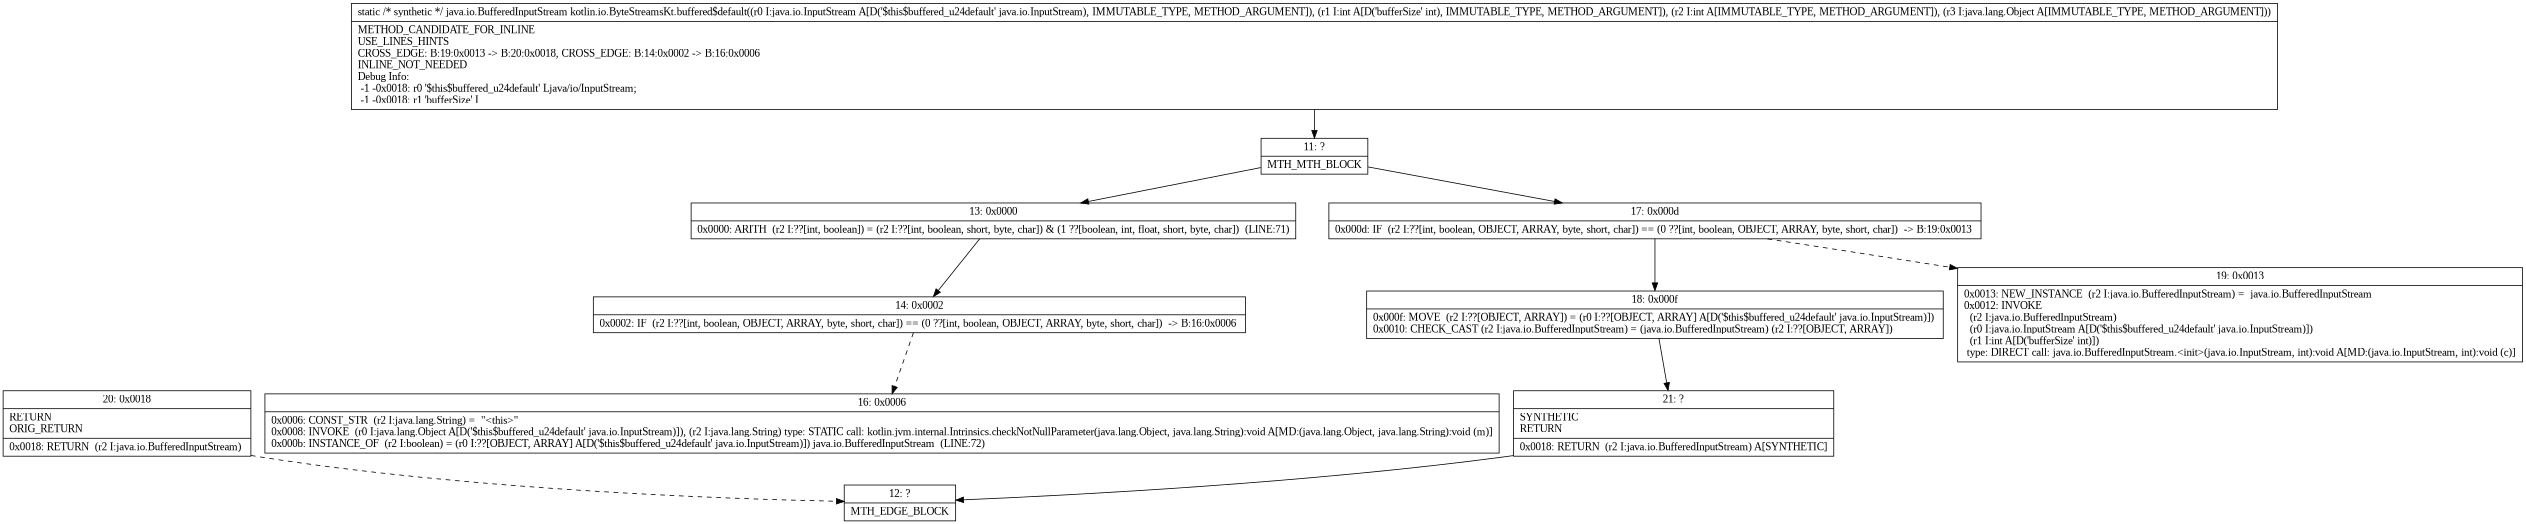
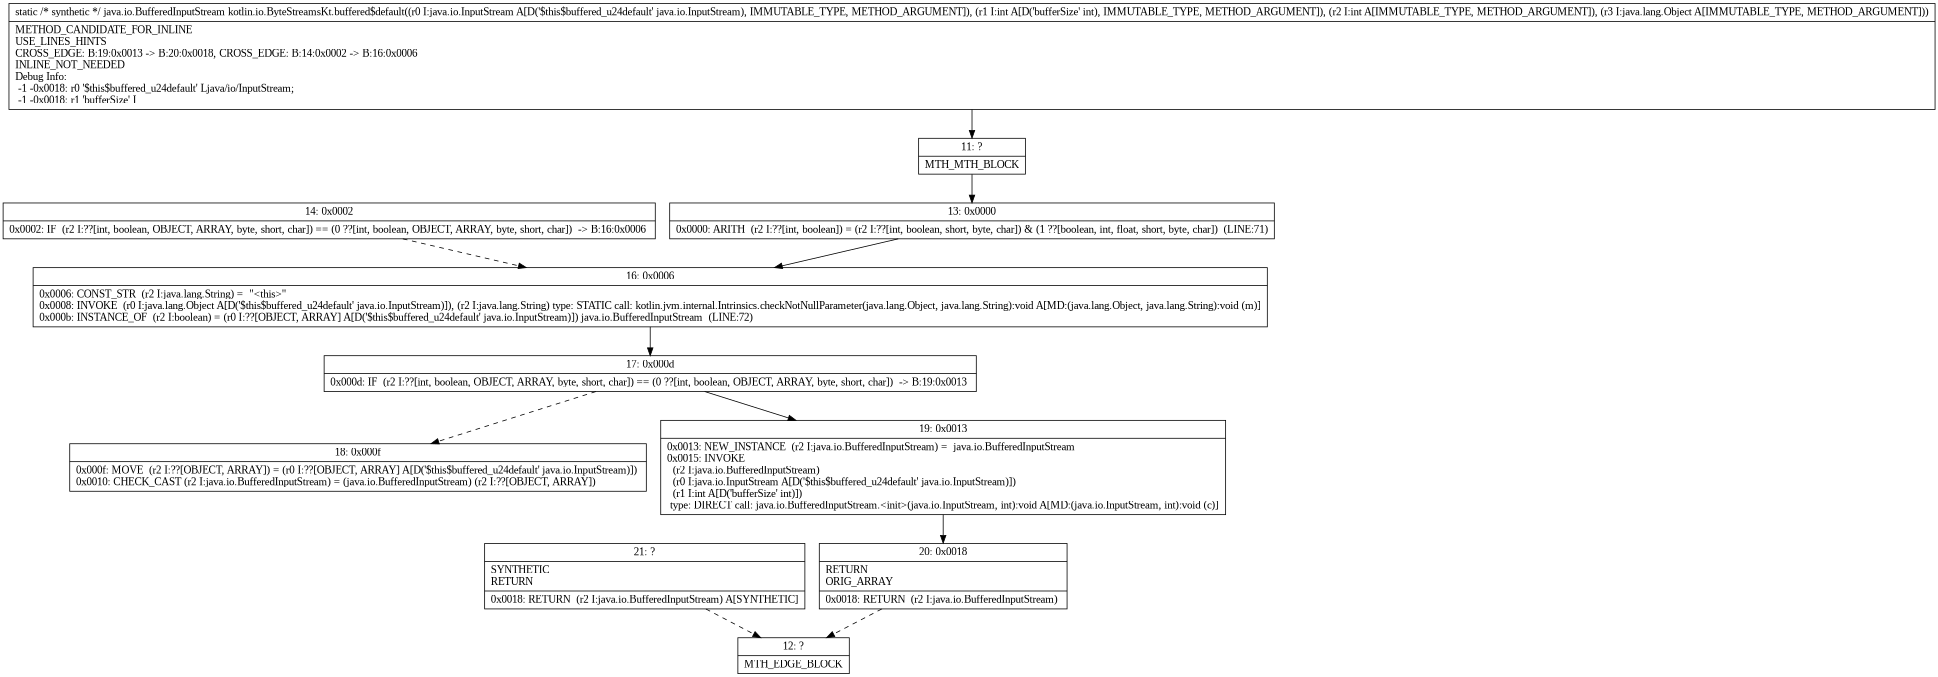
edge "11: ?" -> "17: 0x000d": now "16: 0x0006" -> "17: 0x000d"
edge "17: 0x000d" -> "19: 0x0013": style dashed -> solid
edge "17: 0x000d" -> "18: 0x000f": style solid -> dashed
edge "13: 0x0000" -> "14: 0x0002": now "13: 0x0000" -> "16: 0x0006"
node "19: 0x0013": text "0x0012: INVOKE" -> "0x0015: INVOKE"
edge "18: 0x000f" -> "21: ?": removed
node "20: 0x0018": text "ORIG_RETURN" -> "ORIG_ARRAY"
edge "21: ?" -> "12: ?": style solid -> dashed
edge "19: 0x0013" -> "20: 0x0018": added
